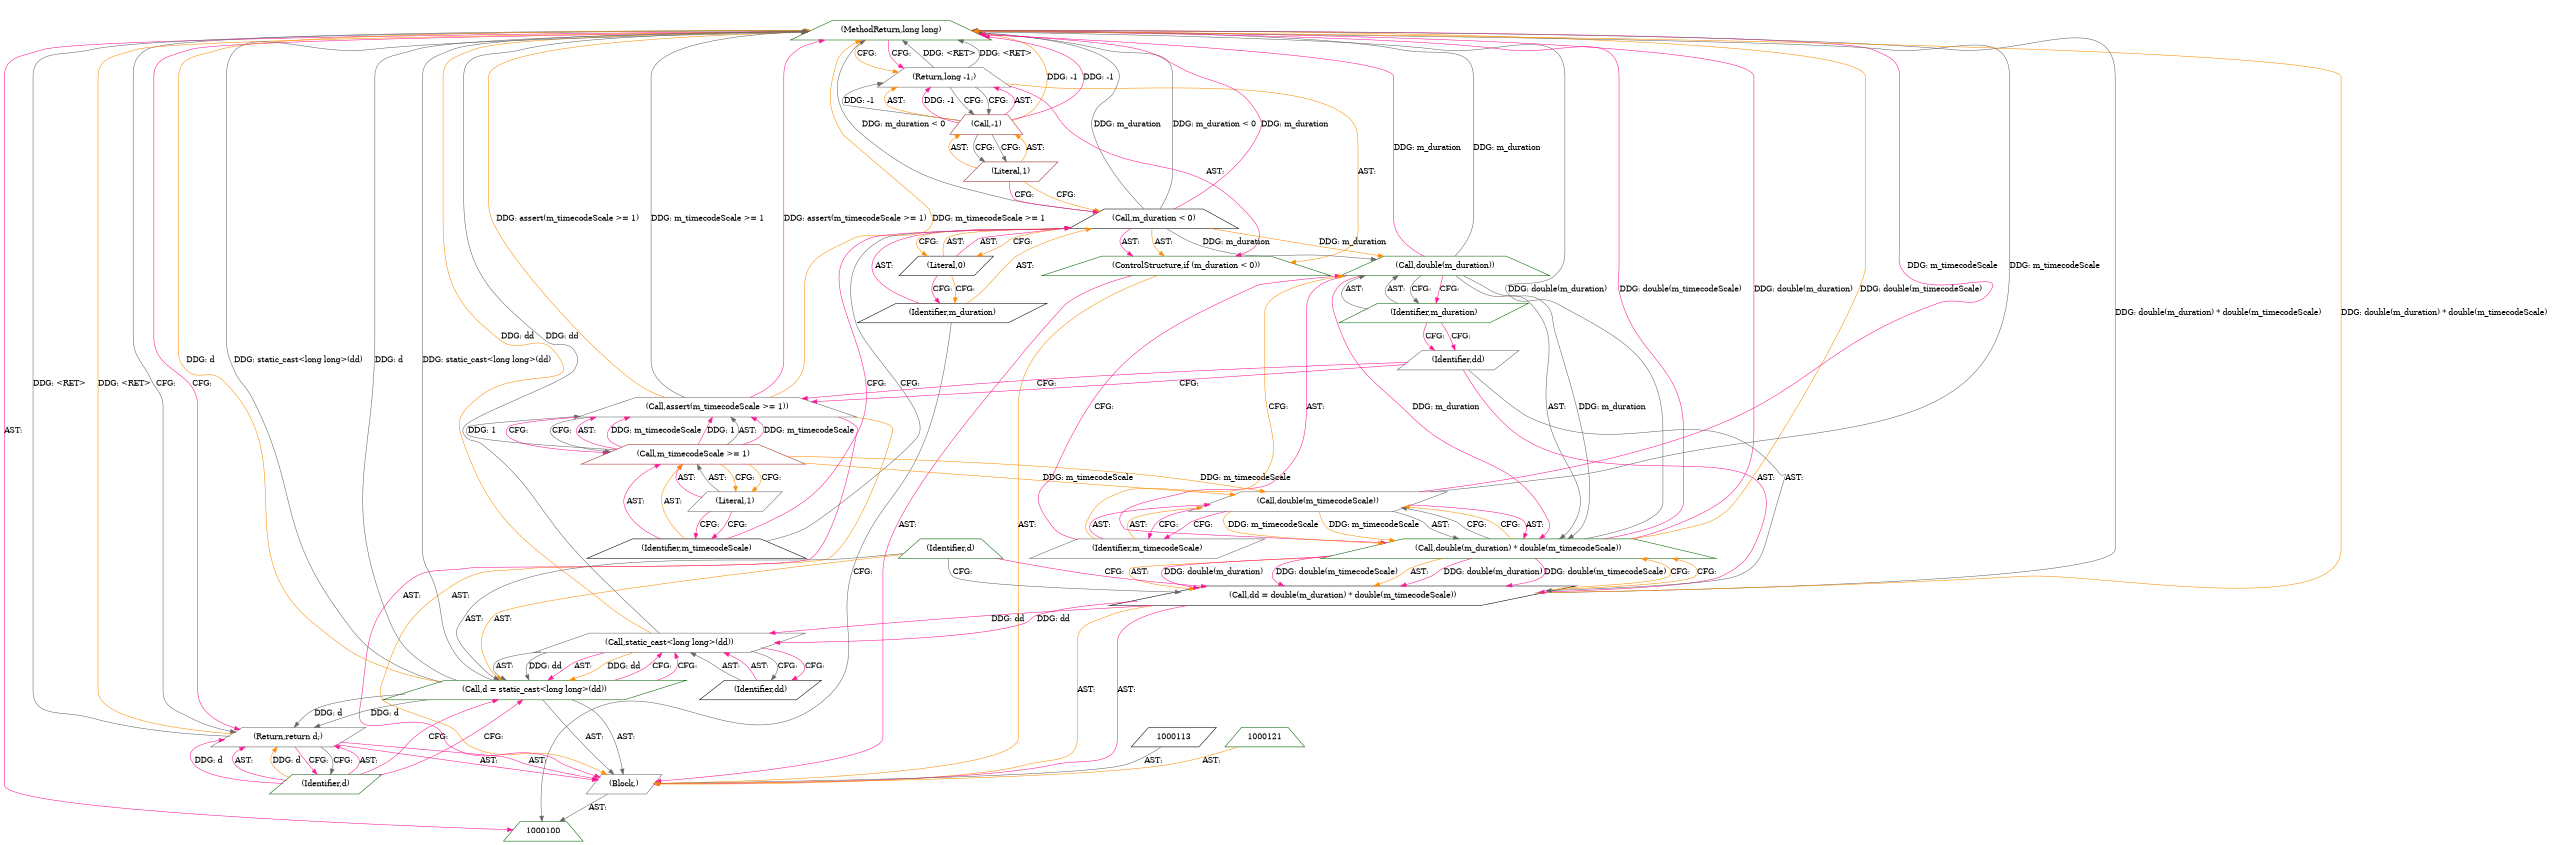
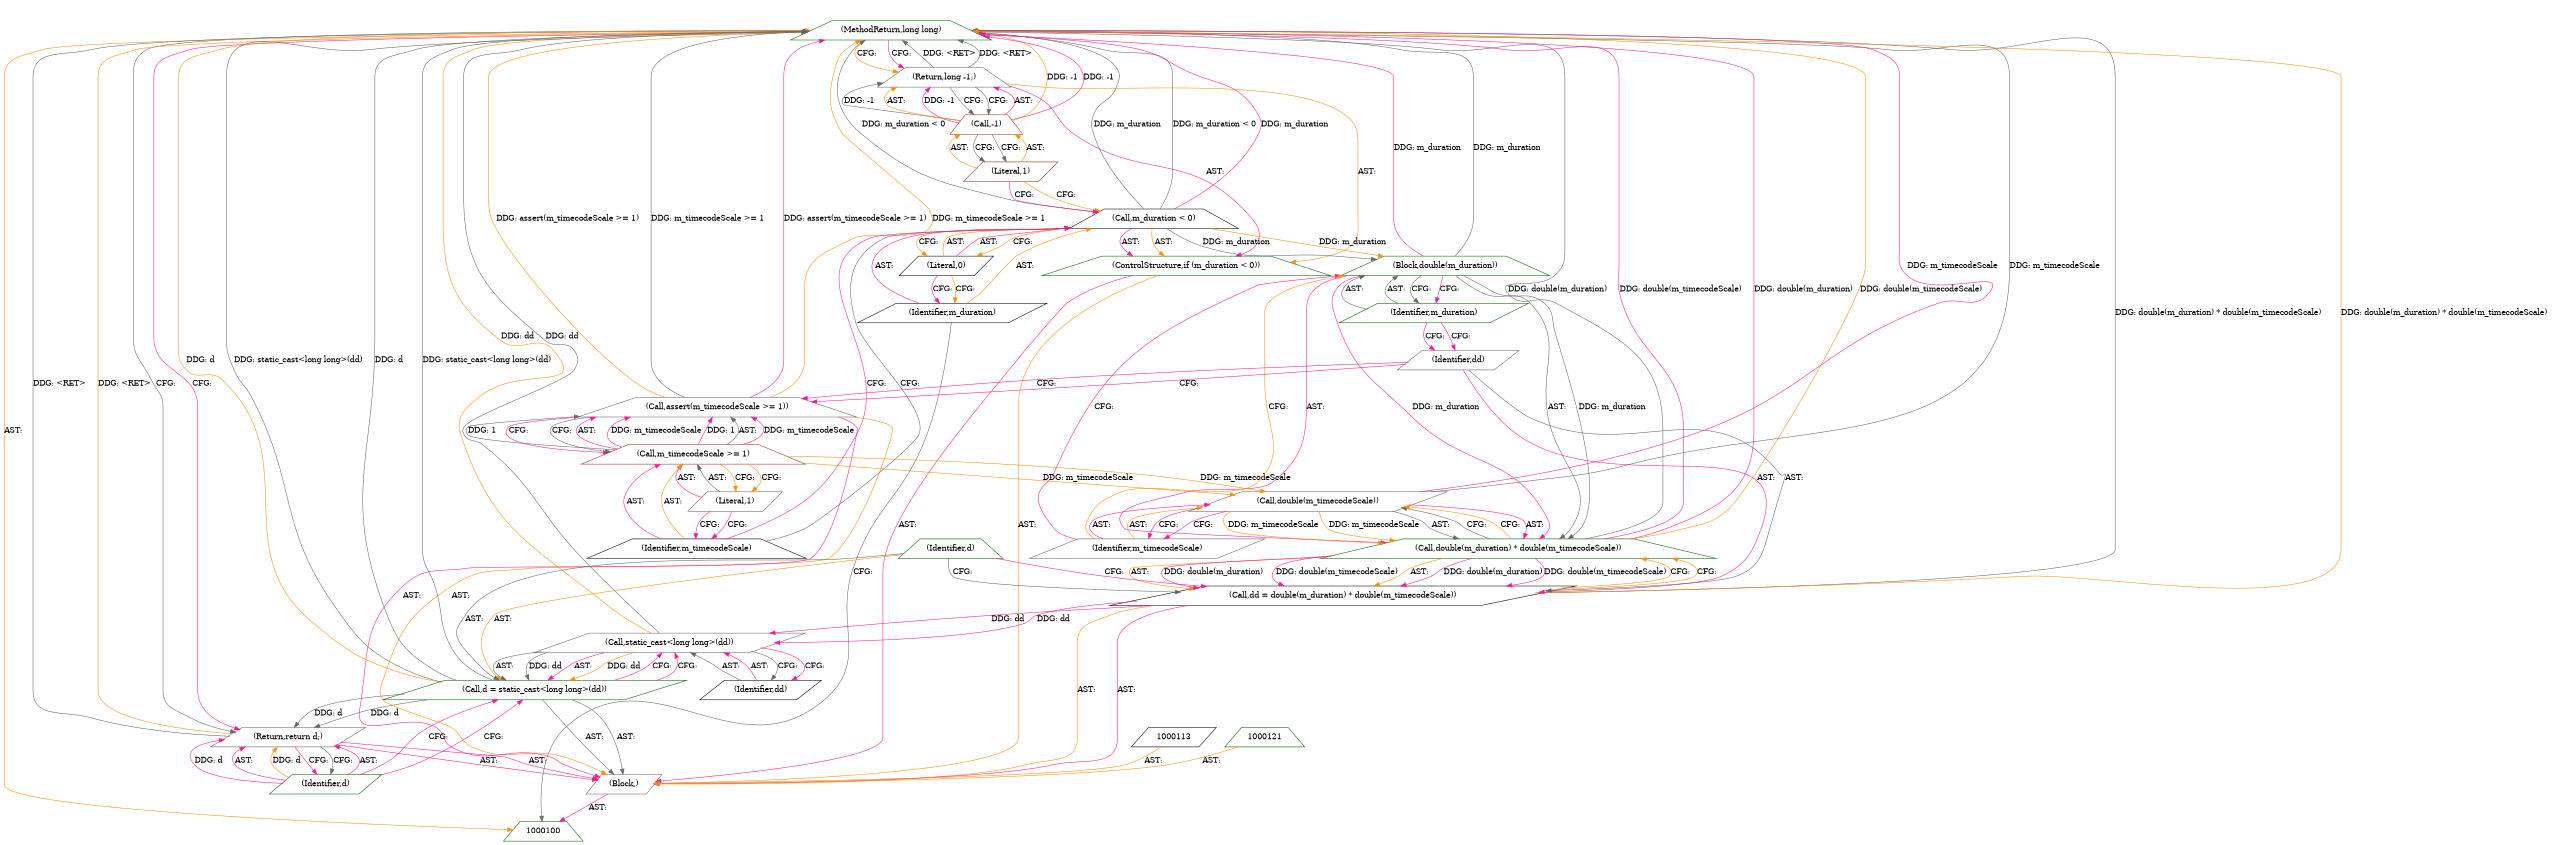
node "(Call,double(m_duration))": label "(Call,double(m_duration))" -> "(Block,double(m_duration))"
edge "(MethodReturn,long long)" -> "1000100": color deeppink -> darkorange
edge "1000113" -> "(Block,)": color gray40 -> darkorange
edge "(Block,)" -> "1000100": color gray40 -> deeppink
